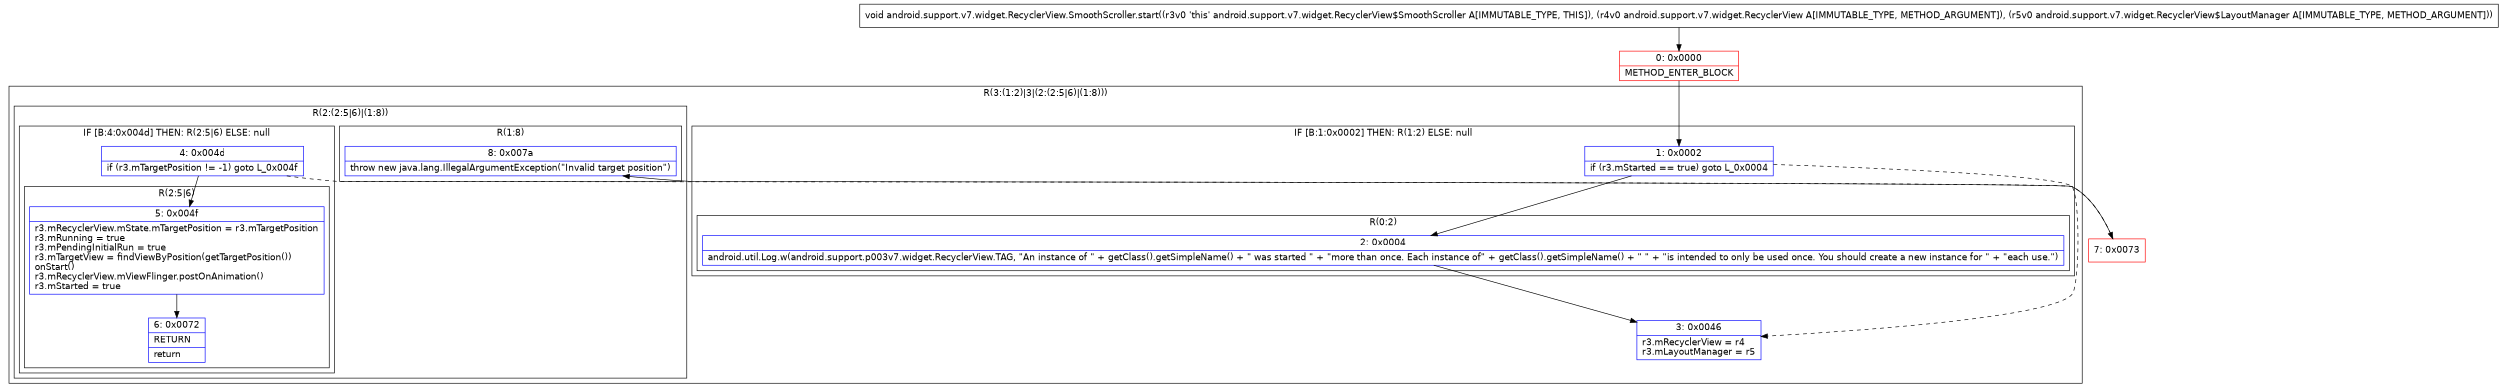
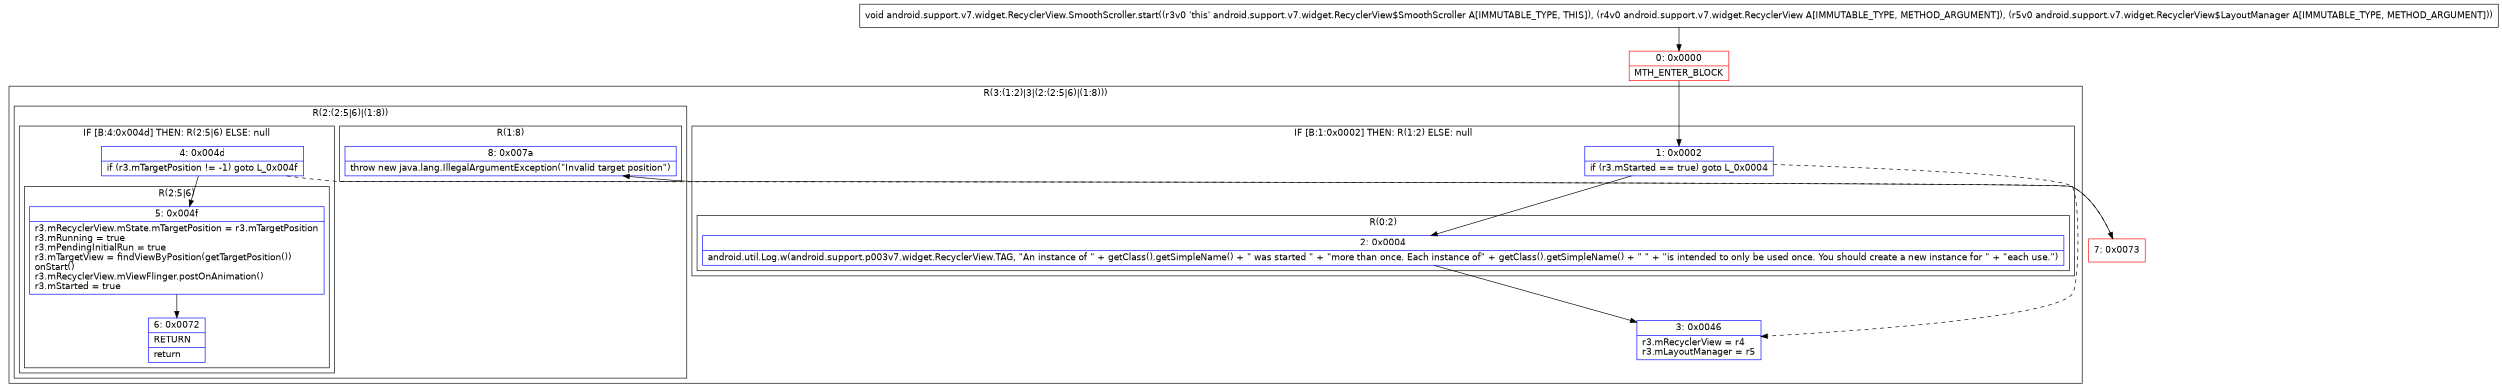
node "0: 0x0000": text "METHOD_ENTER_BLOCK" -> "MTH_ENTER_BLOCK"
